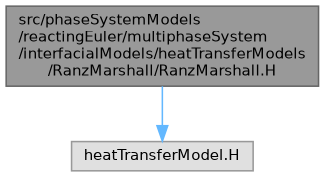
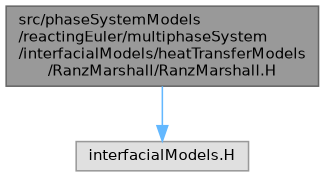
node "heatTransferModel.H": label "heatTransferModel.H" -> "interfacialModels.H"
